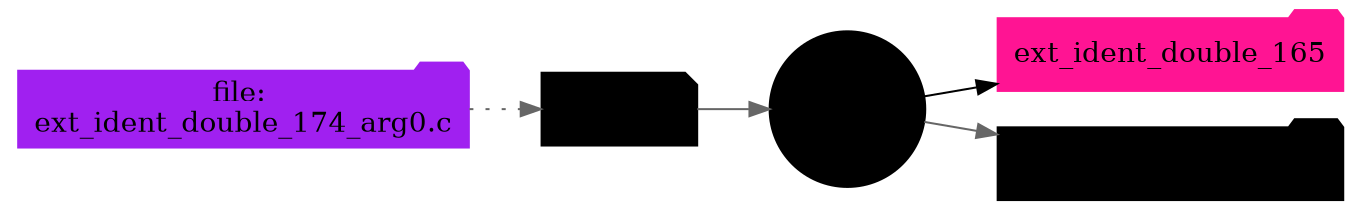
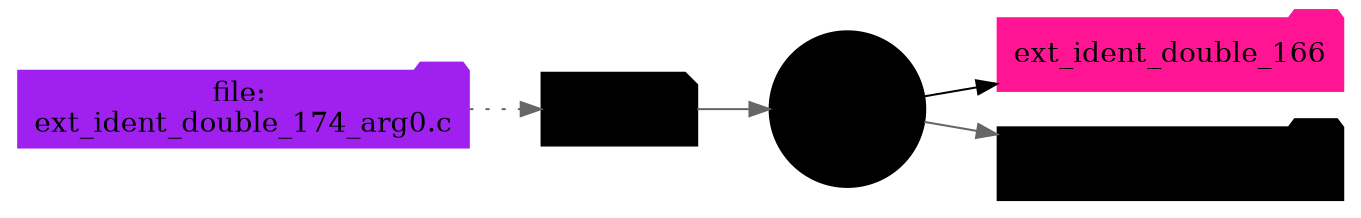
node "ext_ident_double_165": label "ext_ident_double_165" -> "ext_ident_double_166"
